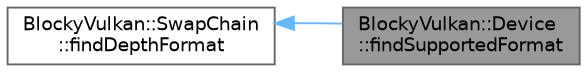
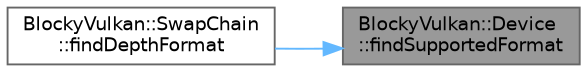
edge "BlockyVulkan::Device ::findSupportedFormat" -> "BlockyVulkan::SwapChain ::findDepthFormat": reversed
